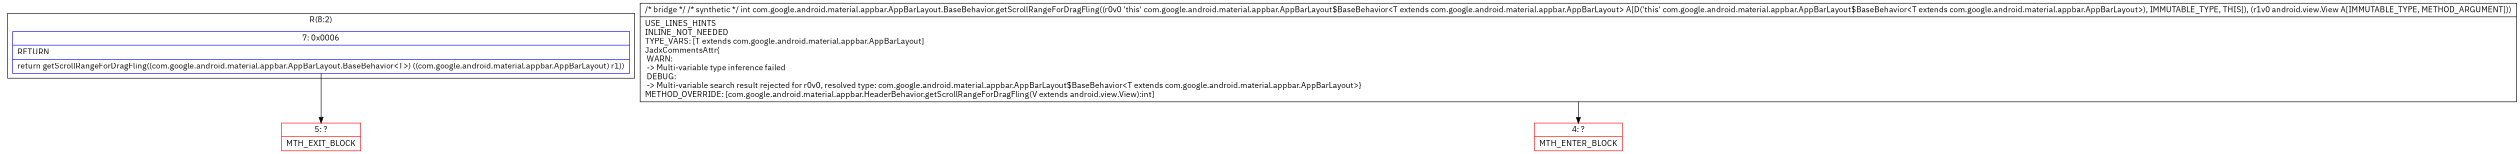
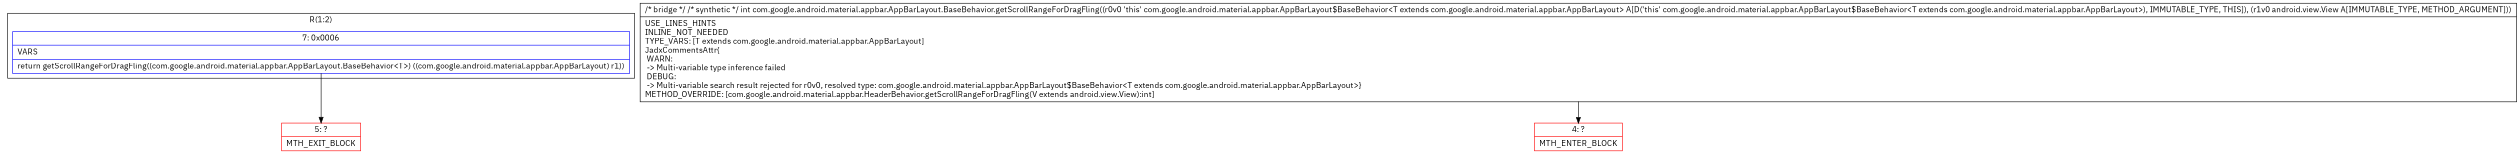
cluster "R(8:2)": label "R(8:2)" -> "R(1:2)"
node "7: 0x0006": text "RETURN" -> "VARS"
